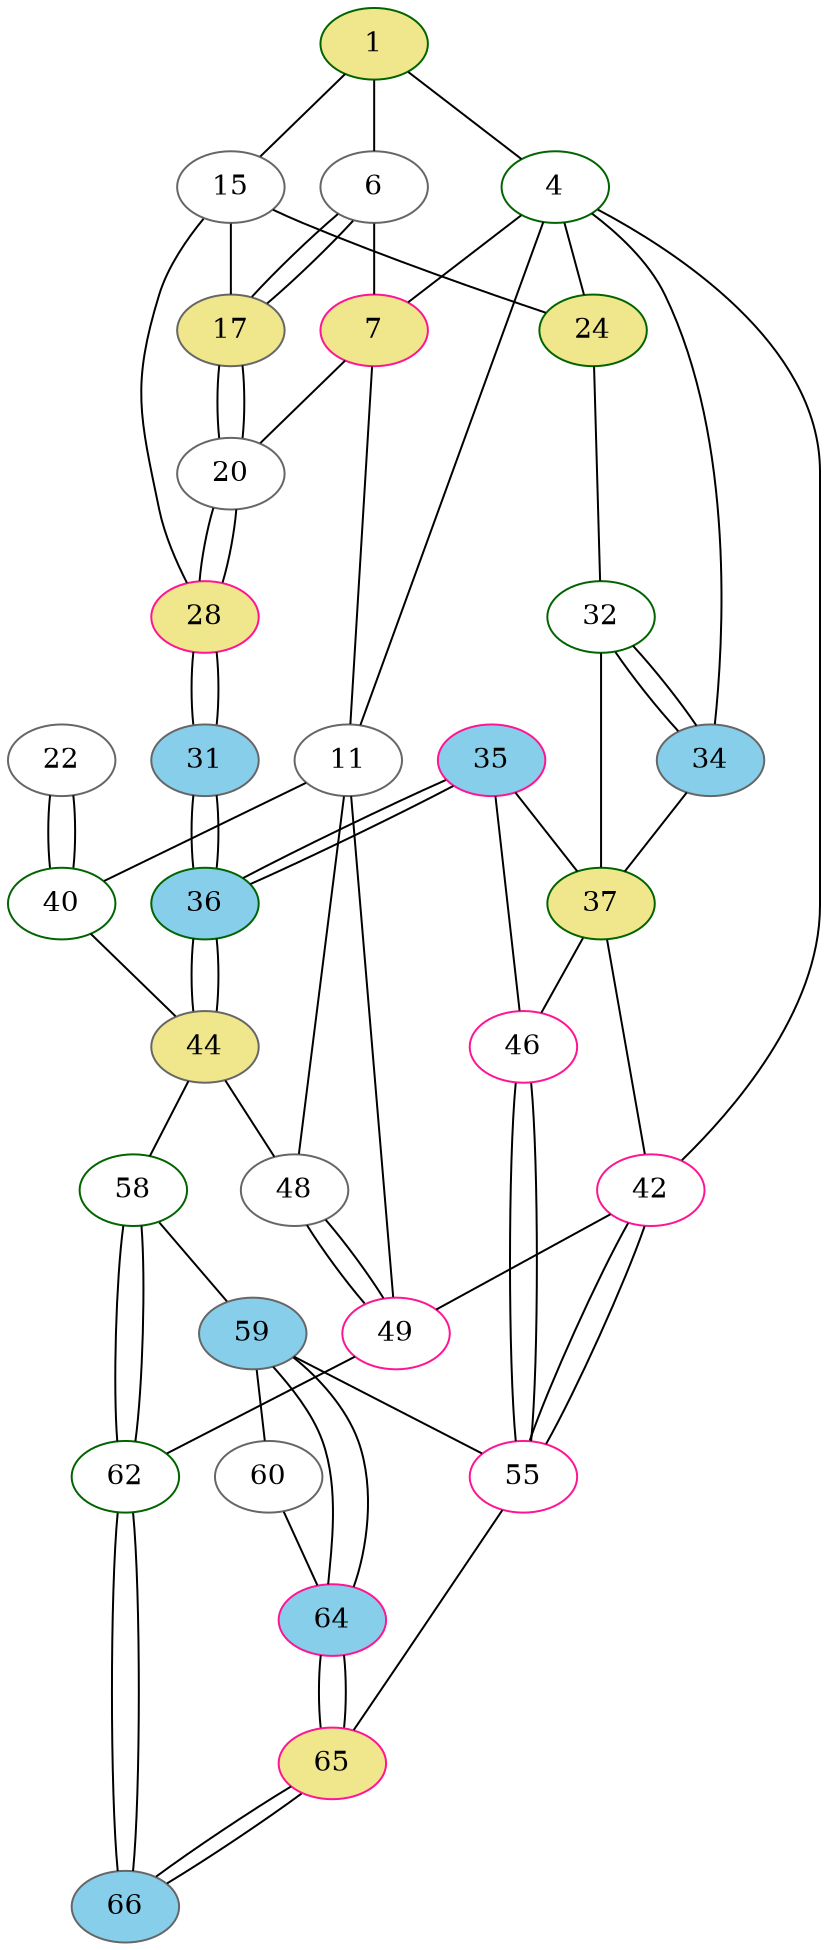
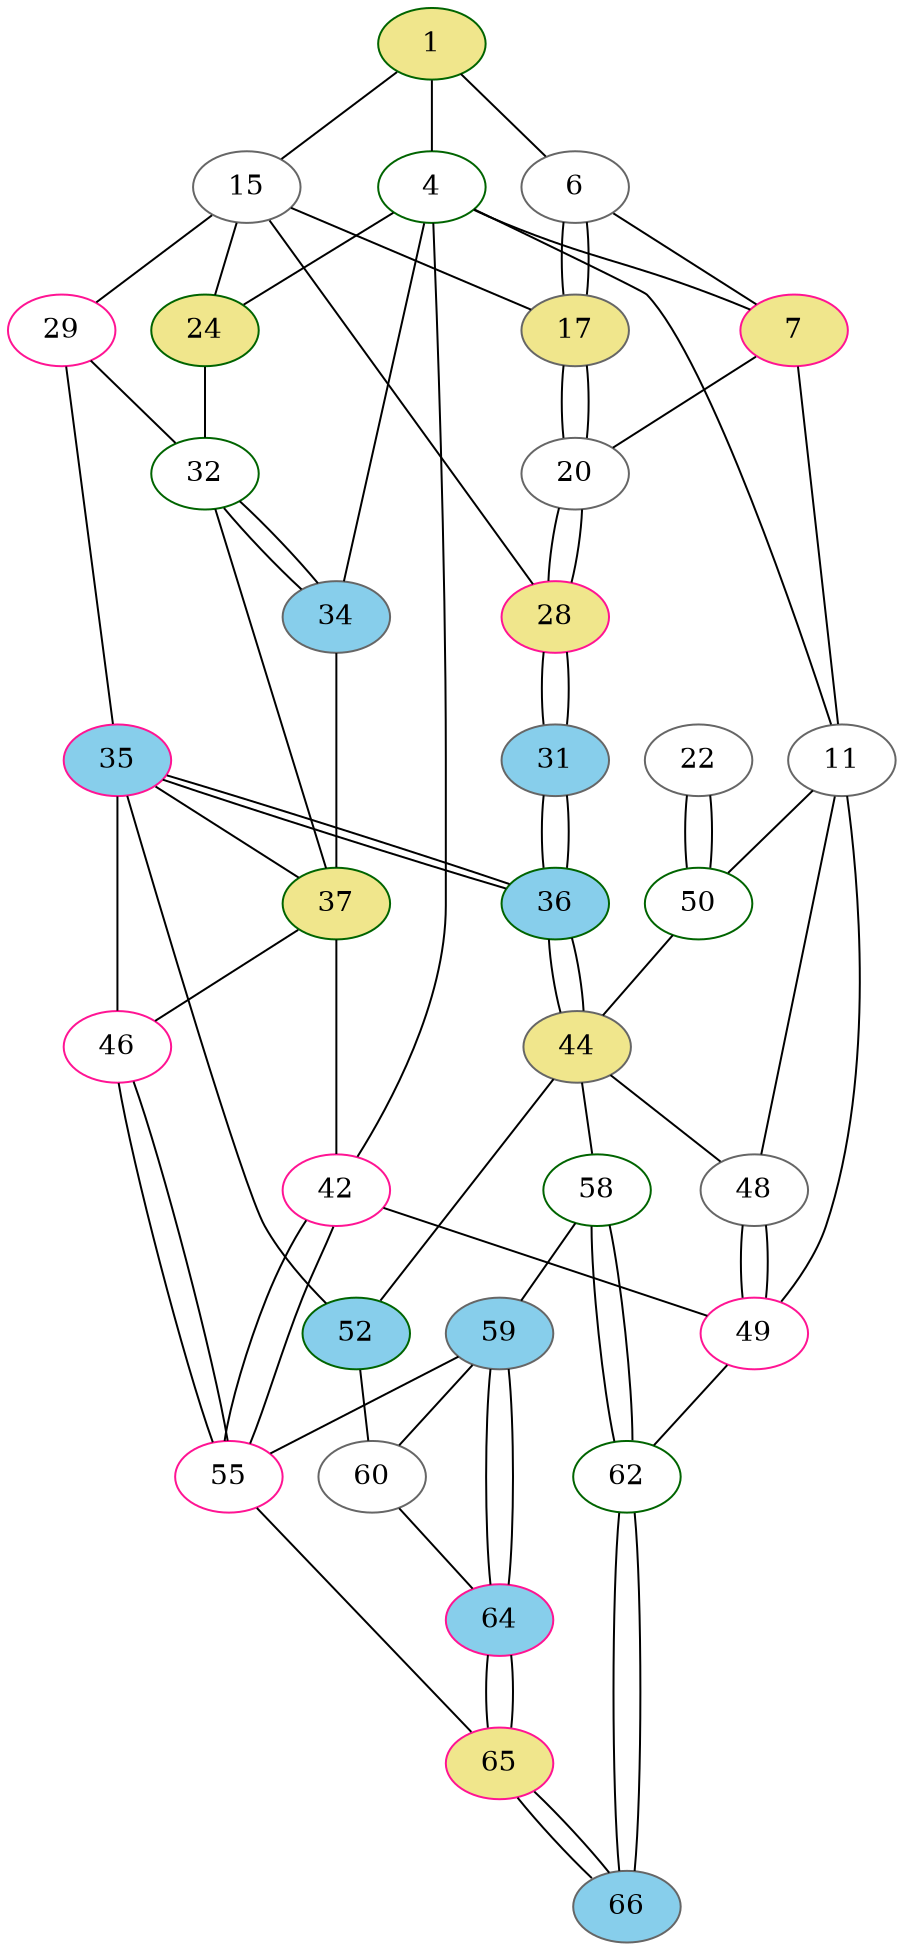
node "29": added
node "40": label "40" -> "50"
node "52": added
